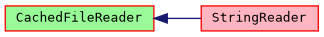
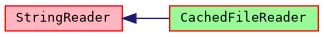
edge "StringReader" -> "CachedFileReader": reversed
